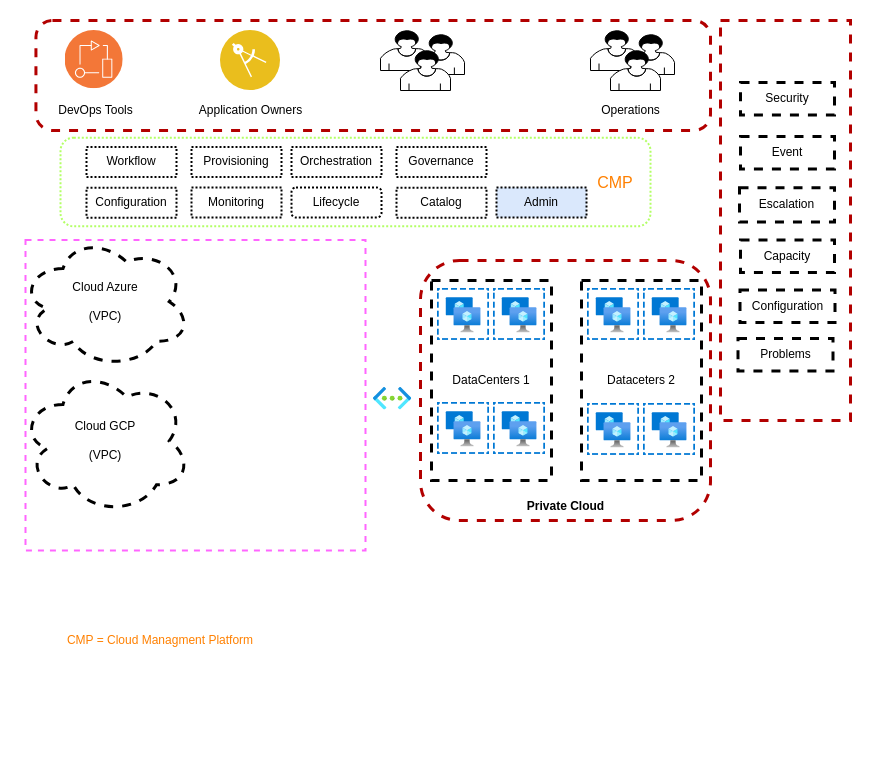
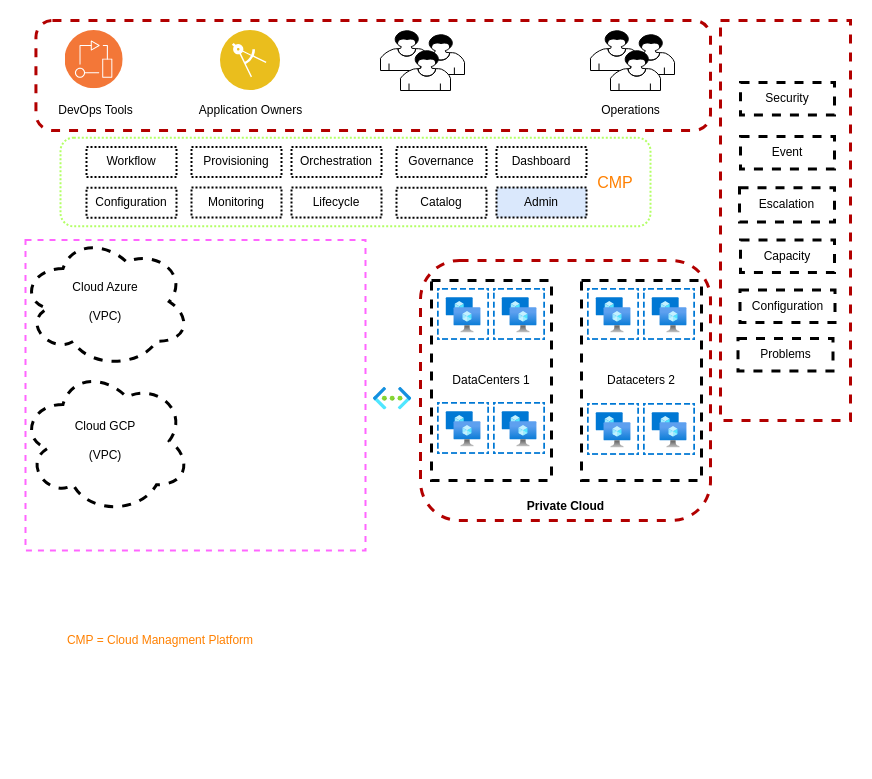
node "Dashboard": added
node "Lifecycle": shape rounded rectangle -> rectangle
